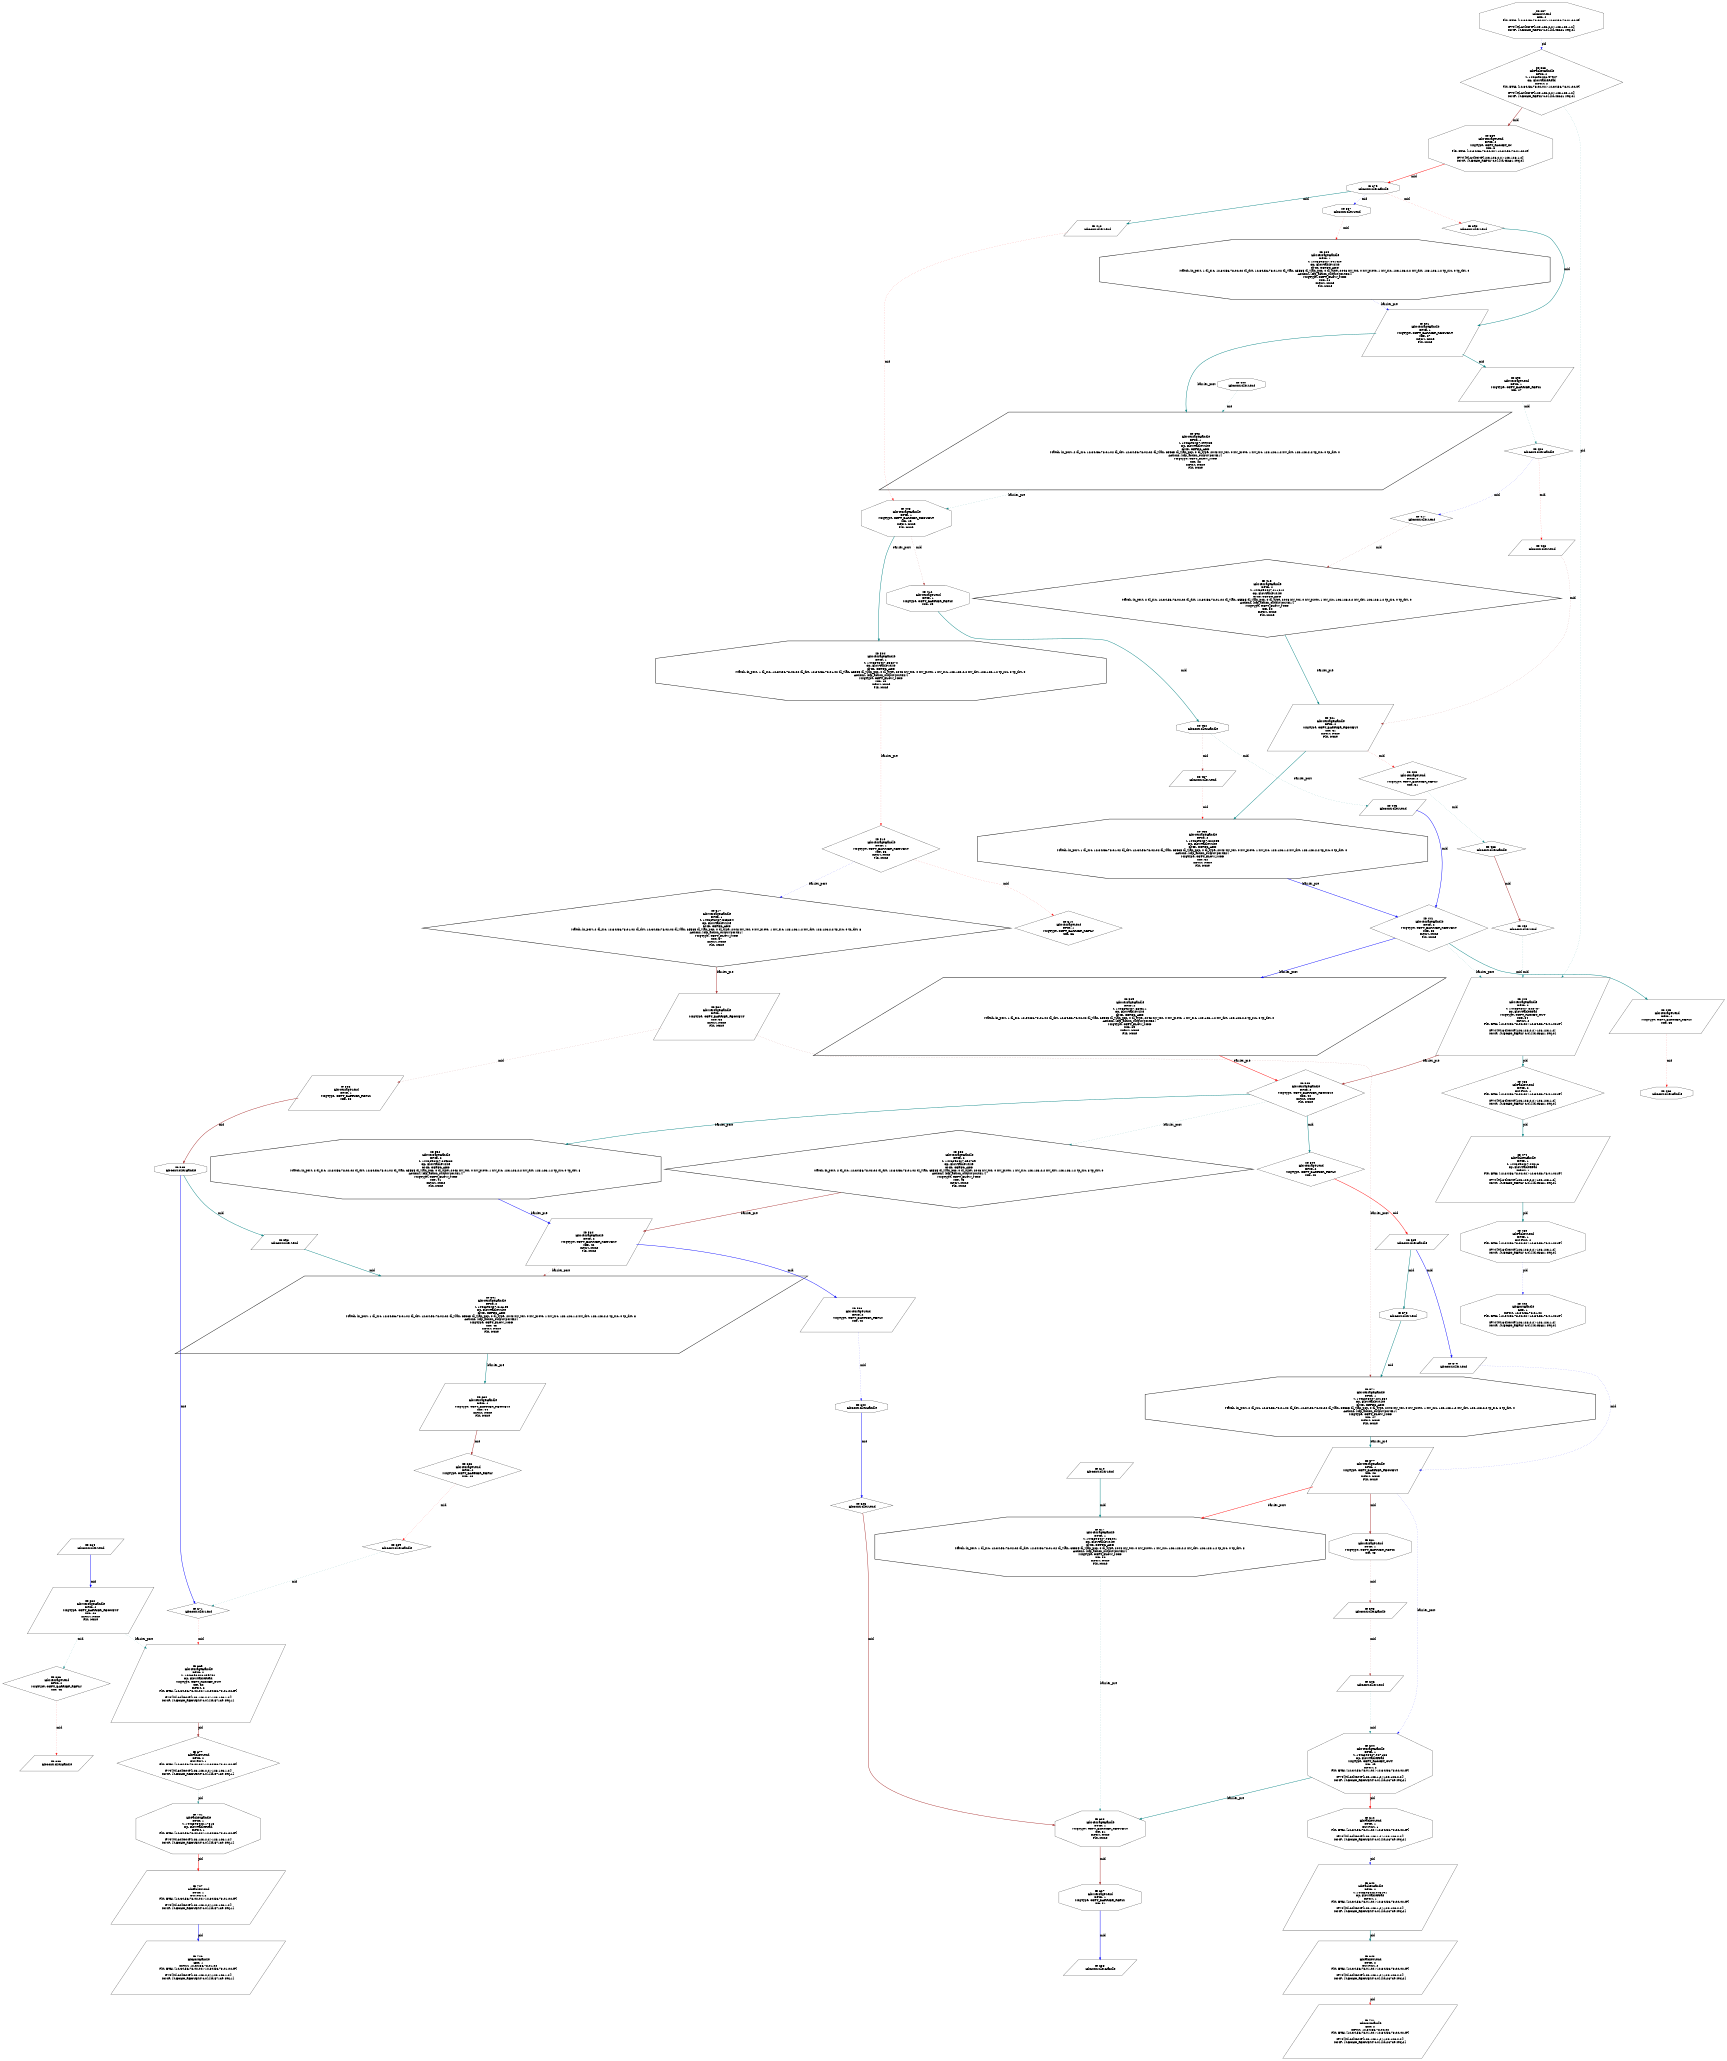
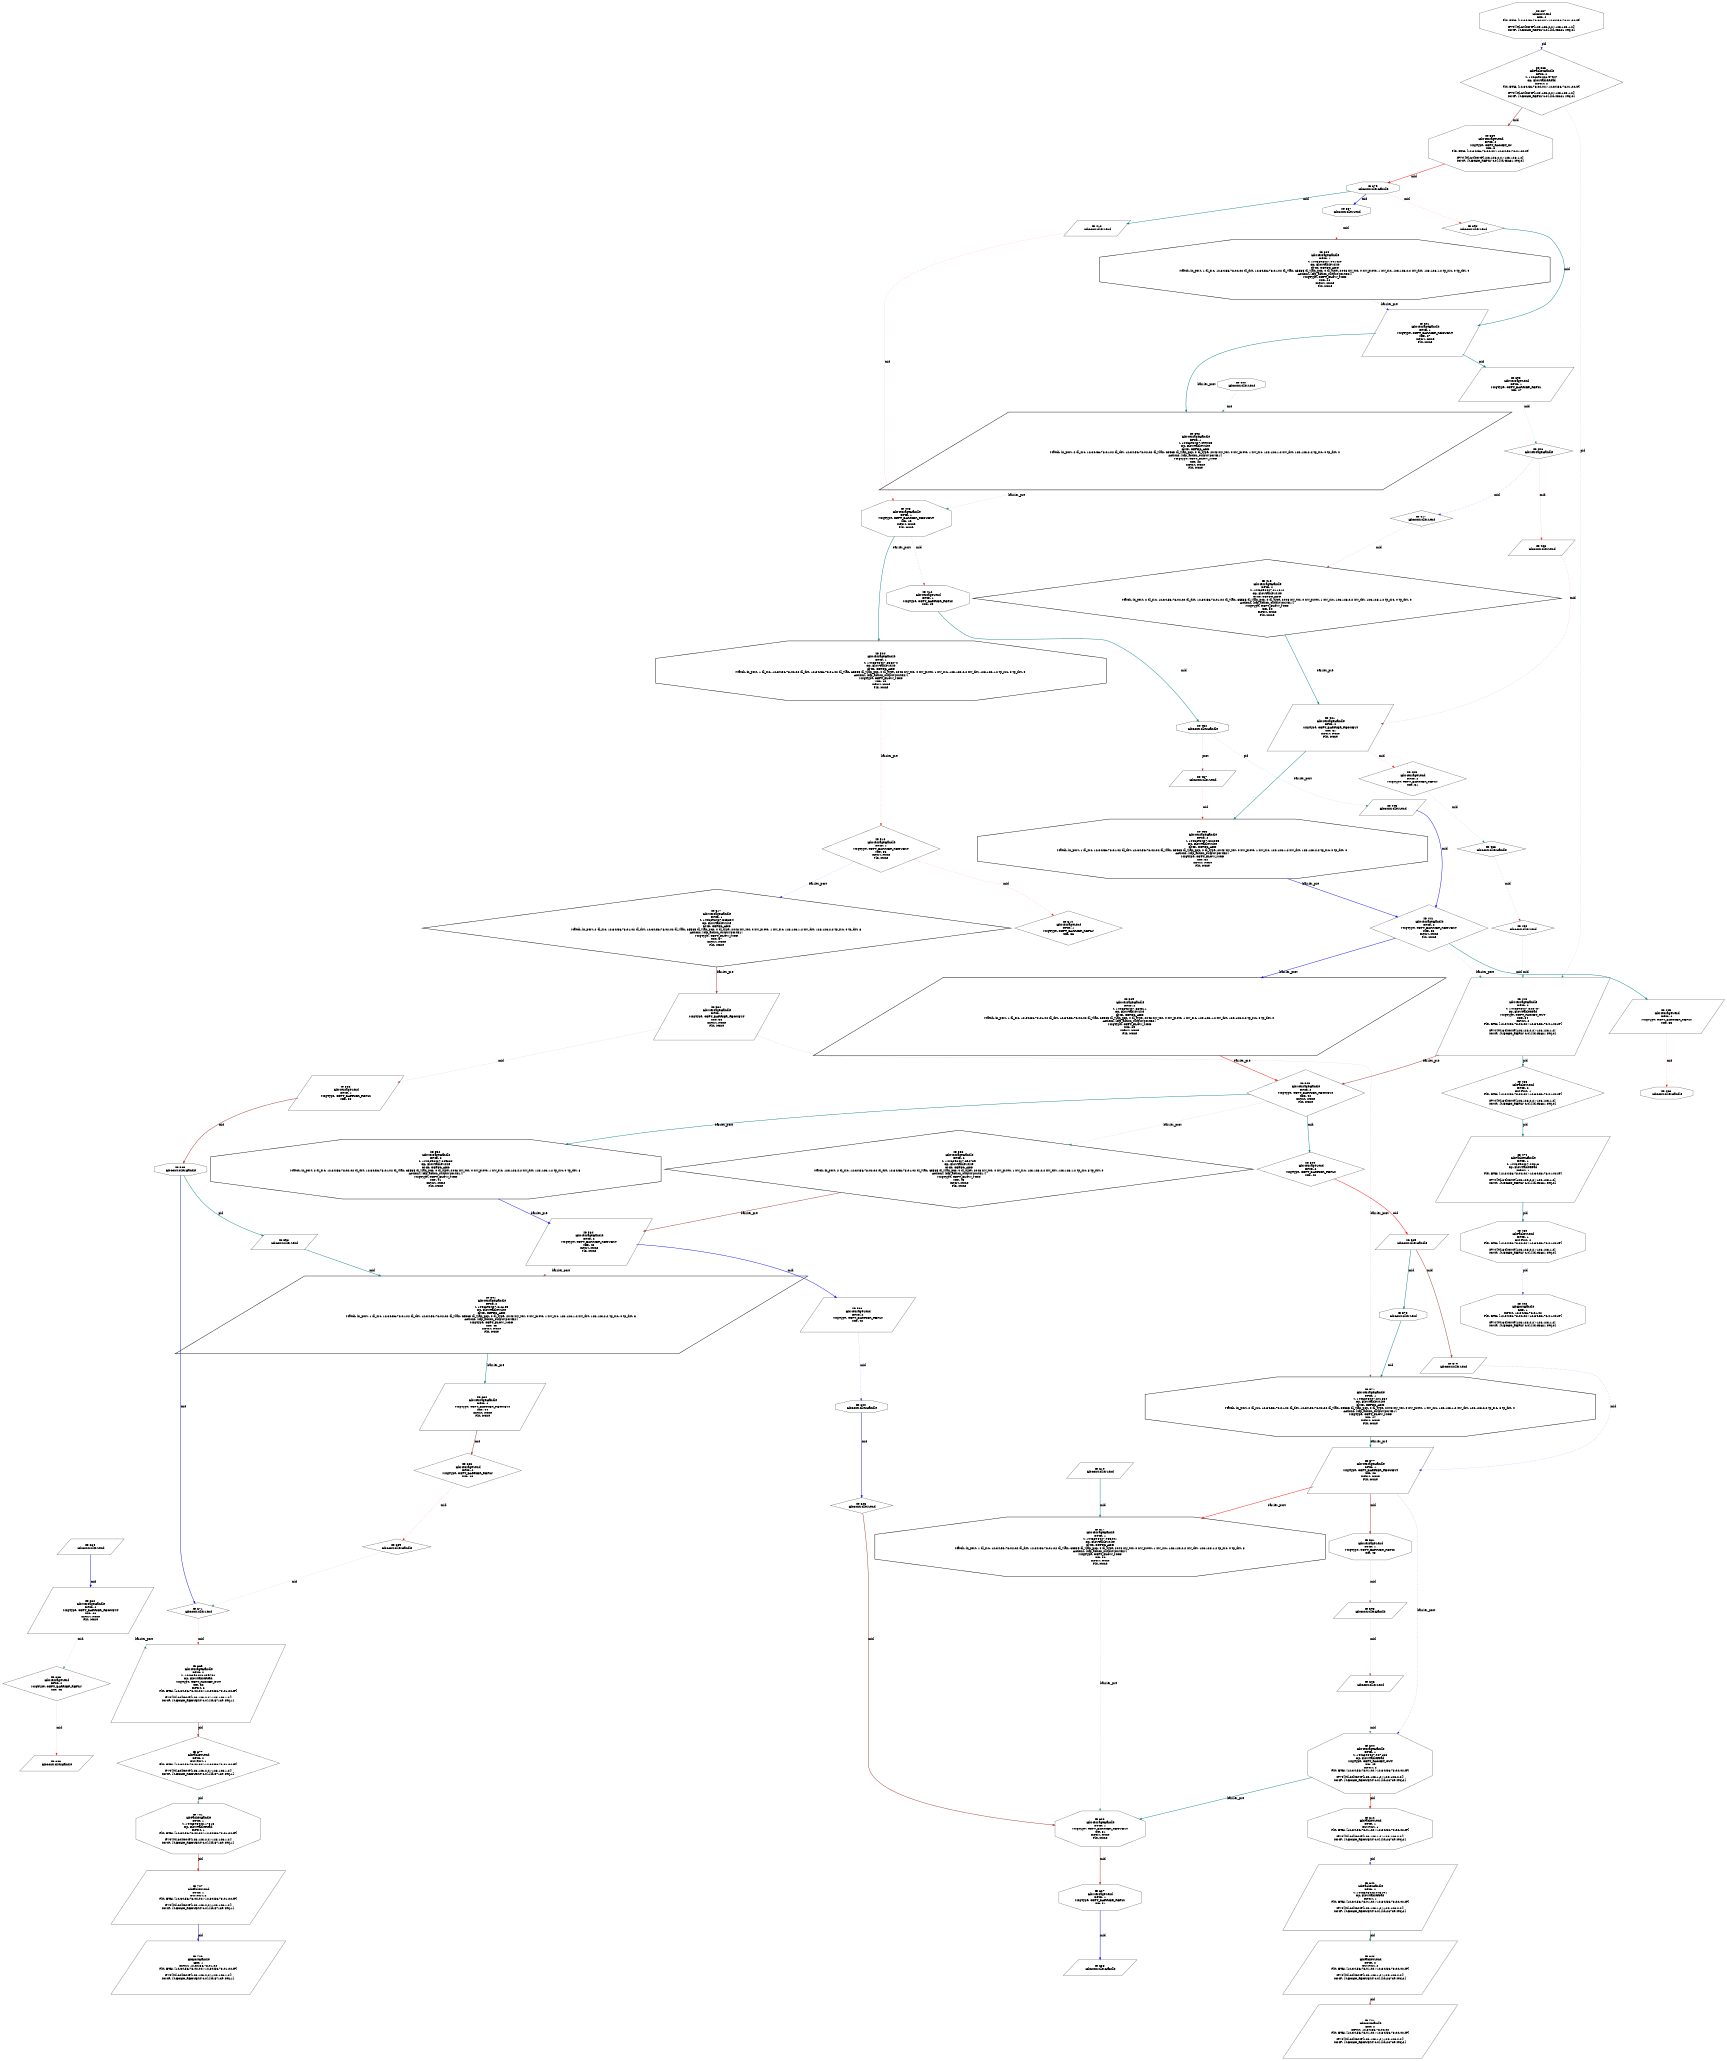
edge "ID 379 HbControllerHandle" -> "ID 387 HbControllerSend": style dotted -> bold
node "ID 406 HbControllerHandle": label "ID 406 HbControllerHandle" -> "ID 406 HbMessageHandle"
edge "ID 432 HbControllerHandle" -> "ID 437 HbControllerSend": label "mid" -> "post"
edge "ID 432 HbControllerHandle" -> "ID 443 HbControllerSend": label "mid" -> "pid"
edge "ID 433 HbControllerHandle" -> "ID 450 HbControllerSend": style bold -> dotted
edge "ID 565 HbControllerHandle" -> "ID 593 HbControllerSend": label "mid" -> "pid"
edge "ID 569 HbControllerHandle" -> "ID 579 HbControllerSend": color blue -> brown
